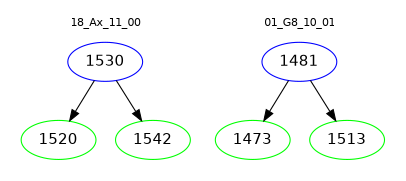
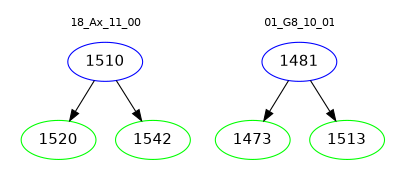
node "1530": label "1530" -> "1510"
